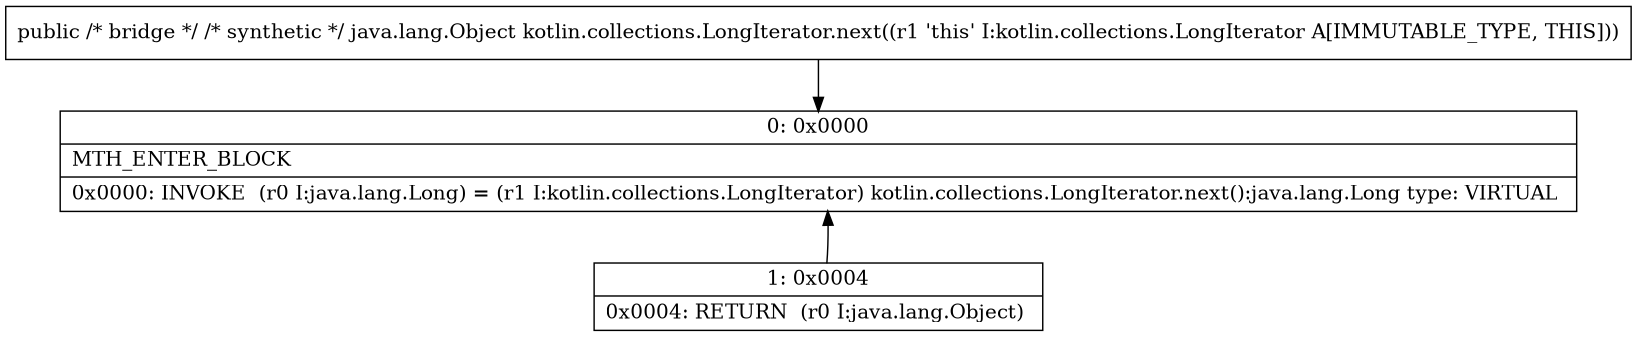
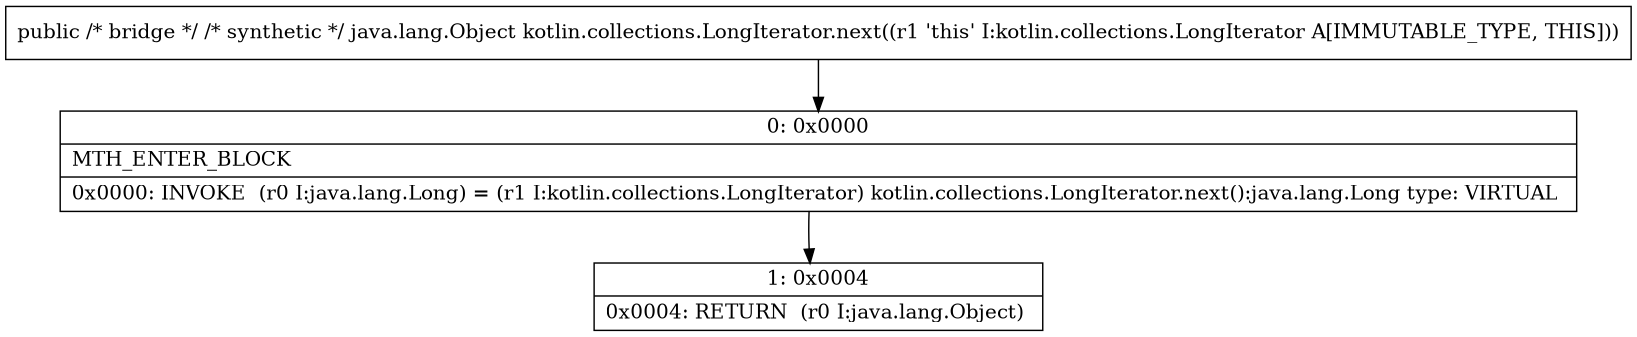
edge "1: 0x0004" -> "0: 0x0000": reversed
